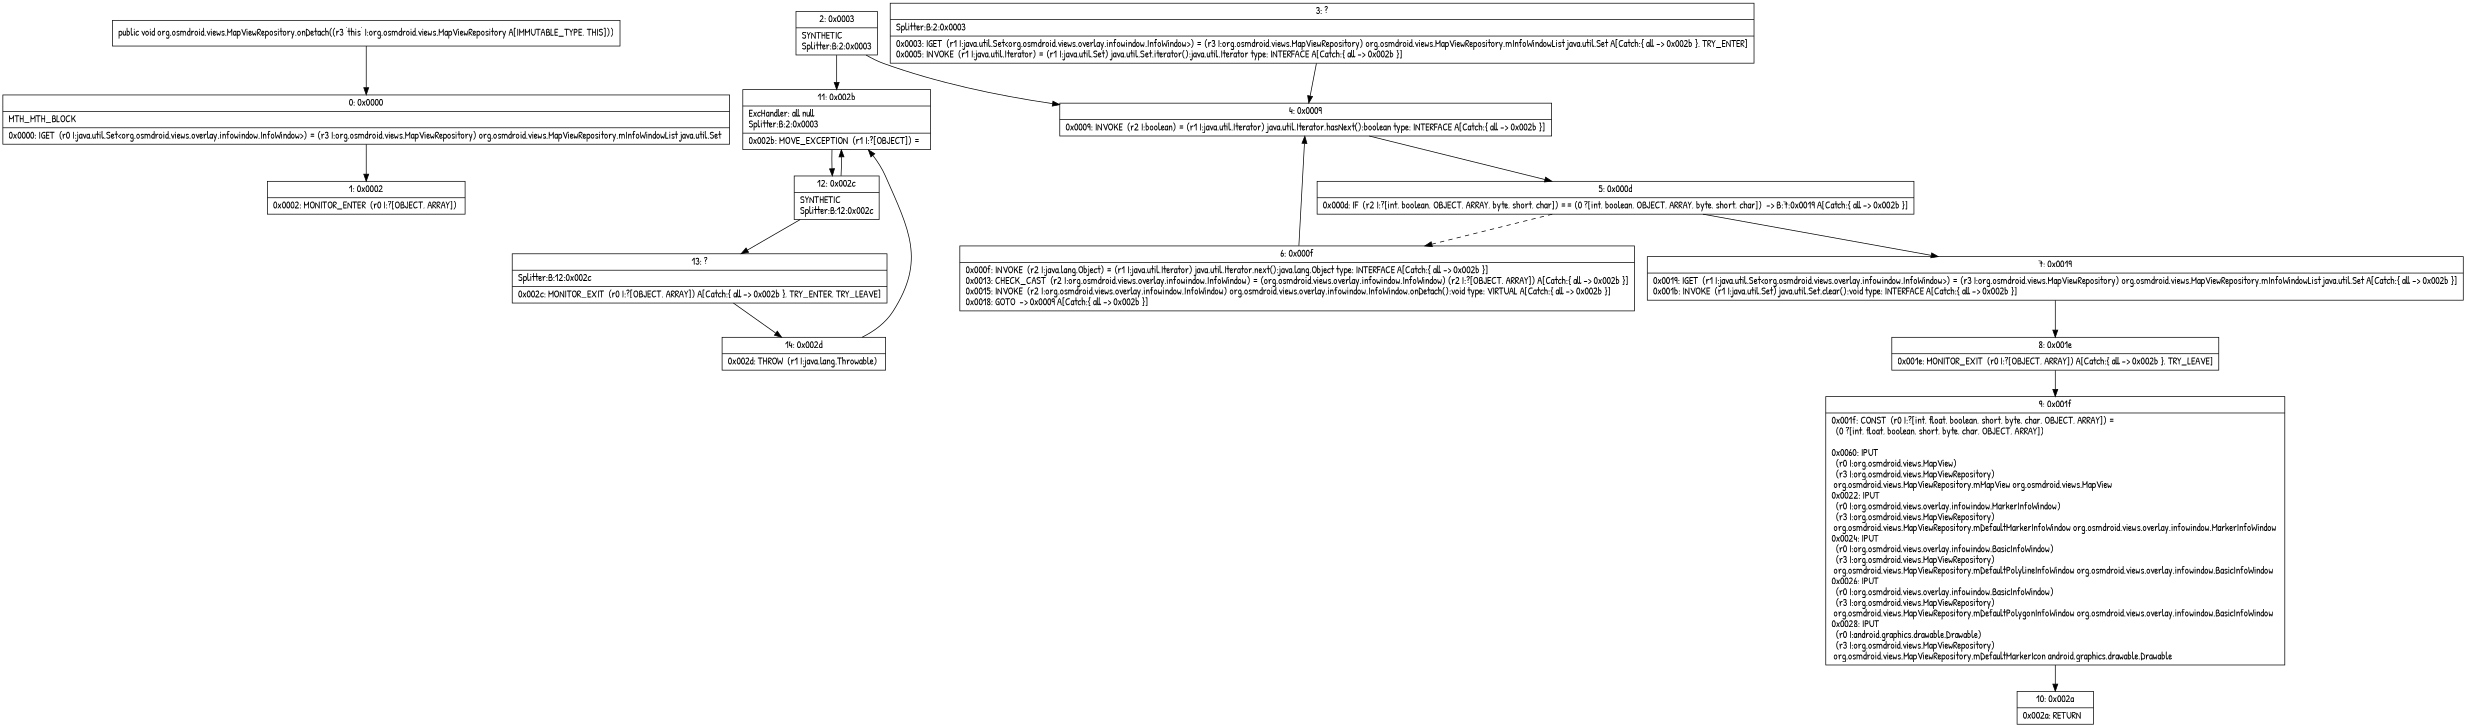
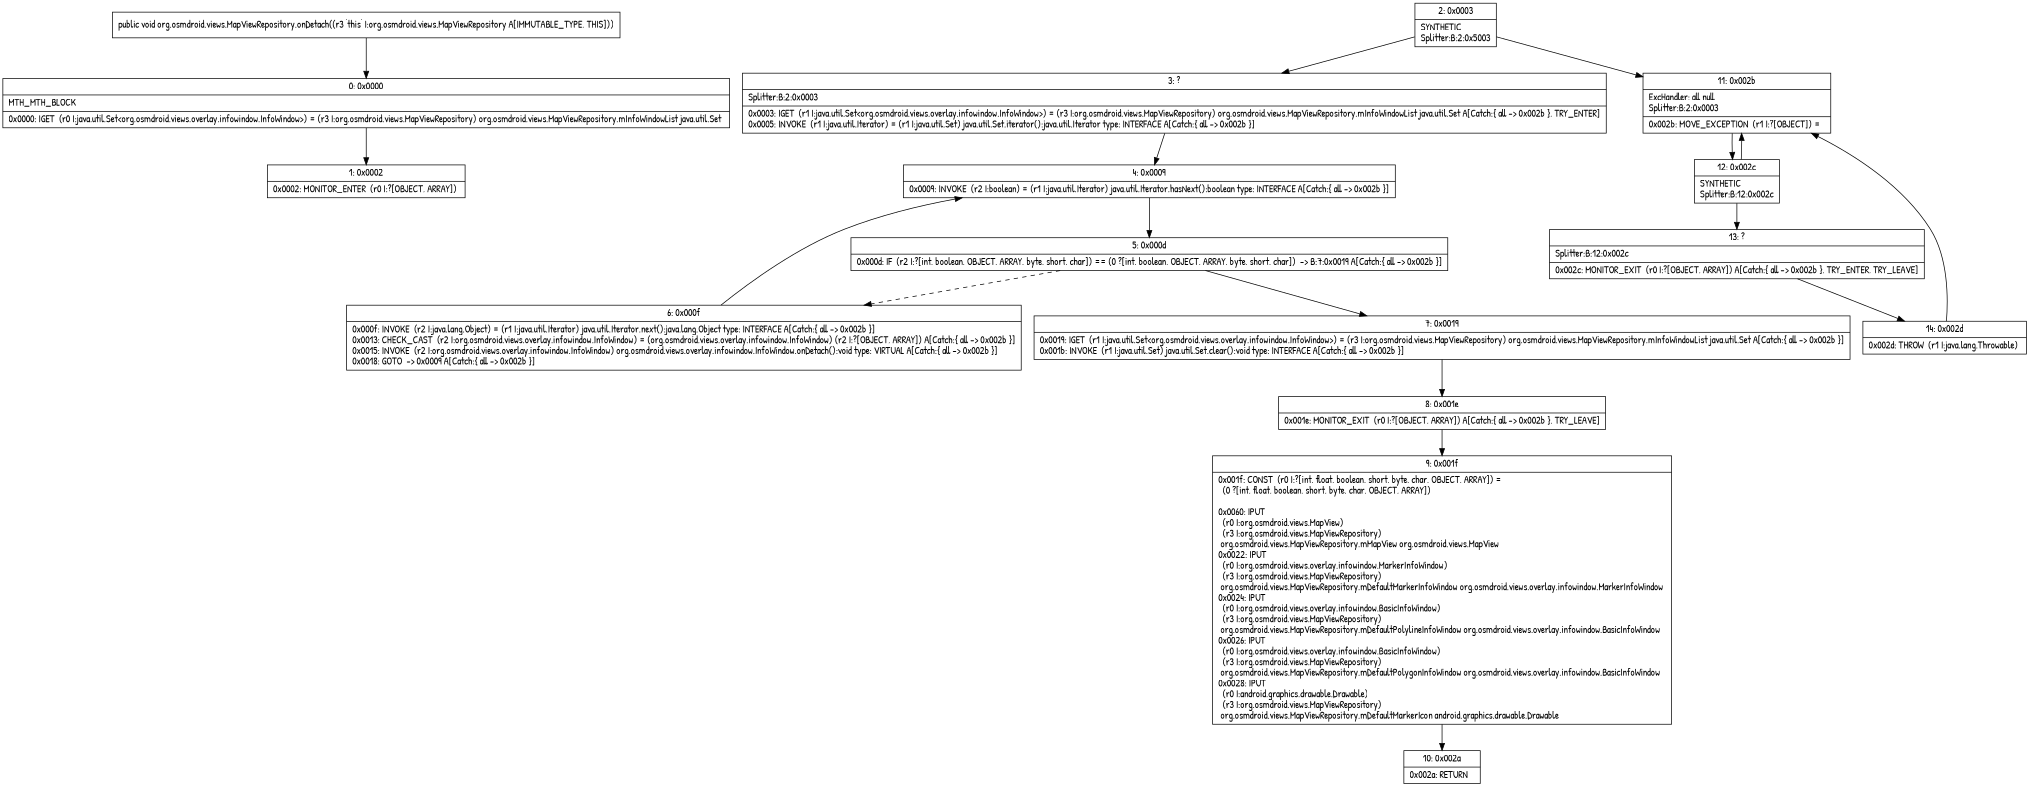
node "2: 0x0003": text "Splitter:B:2:0x0003" -> "Splitter:B:2:0x5003"
edge "2: 0x0003" -> "4: 0x0009": now "2: 0x0003" -> "3: ?"
